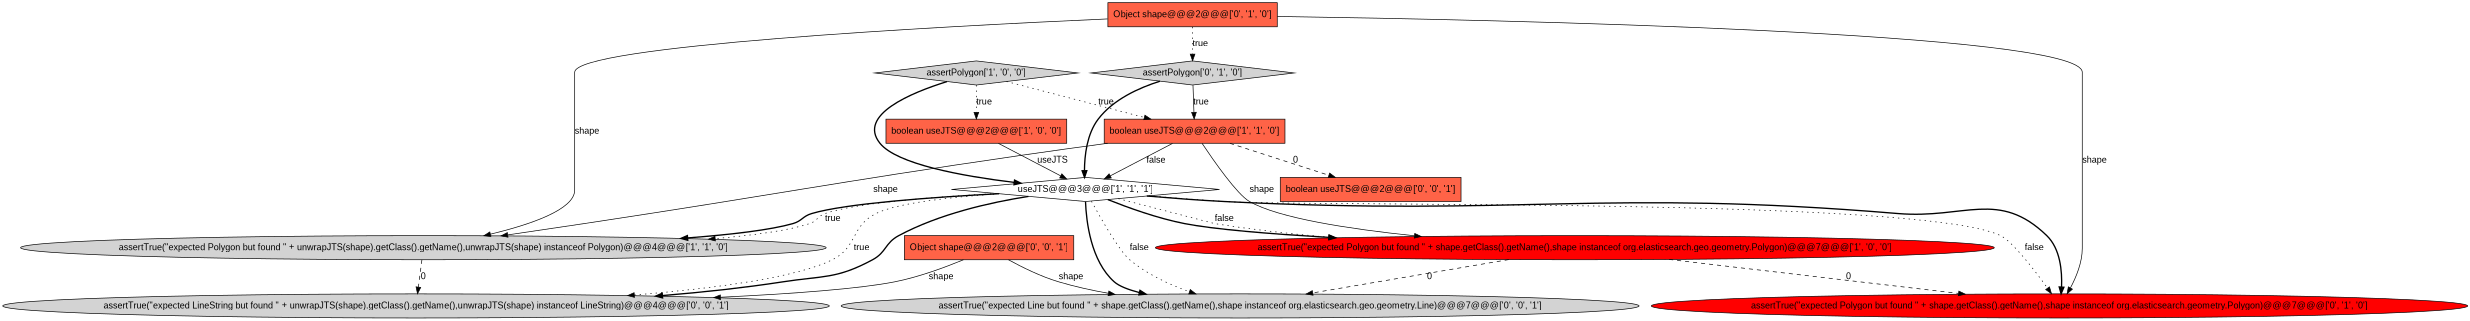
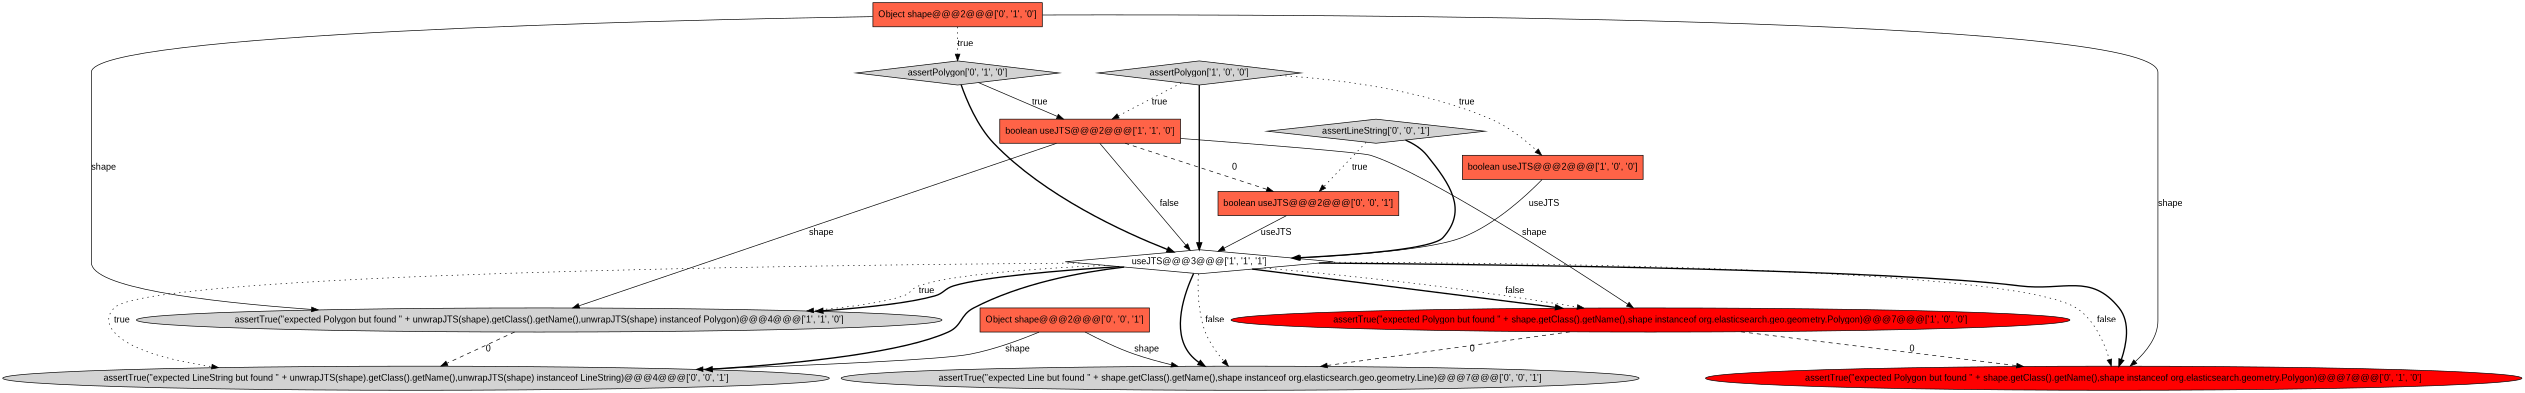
node "assertLineString['0', '0', '1']": added
edge "boolean useJTS@@@2@@@['0', '0', '1']" -> "useJTS@@@3@@@['1', '1', '1']": added, label "useJTS"
